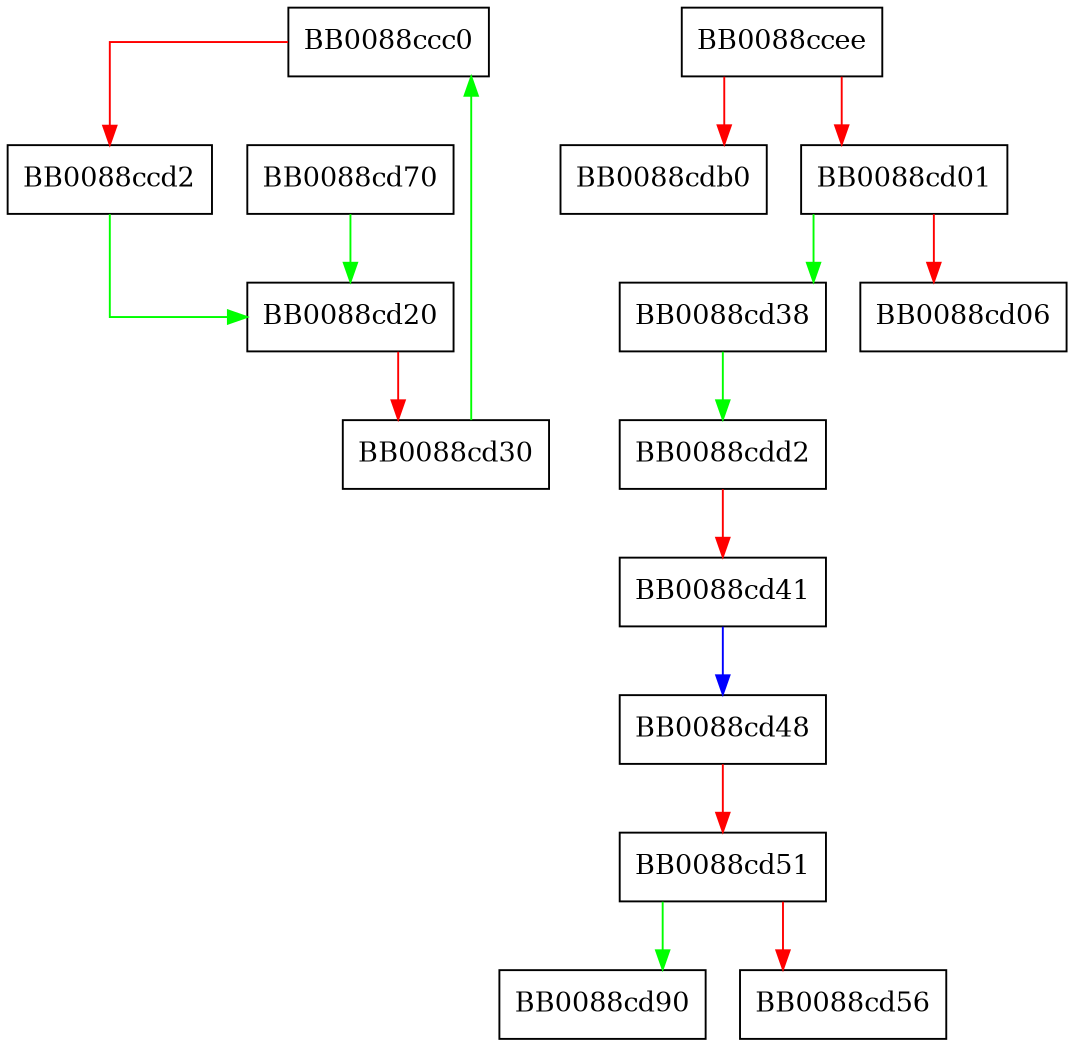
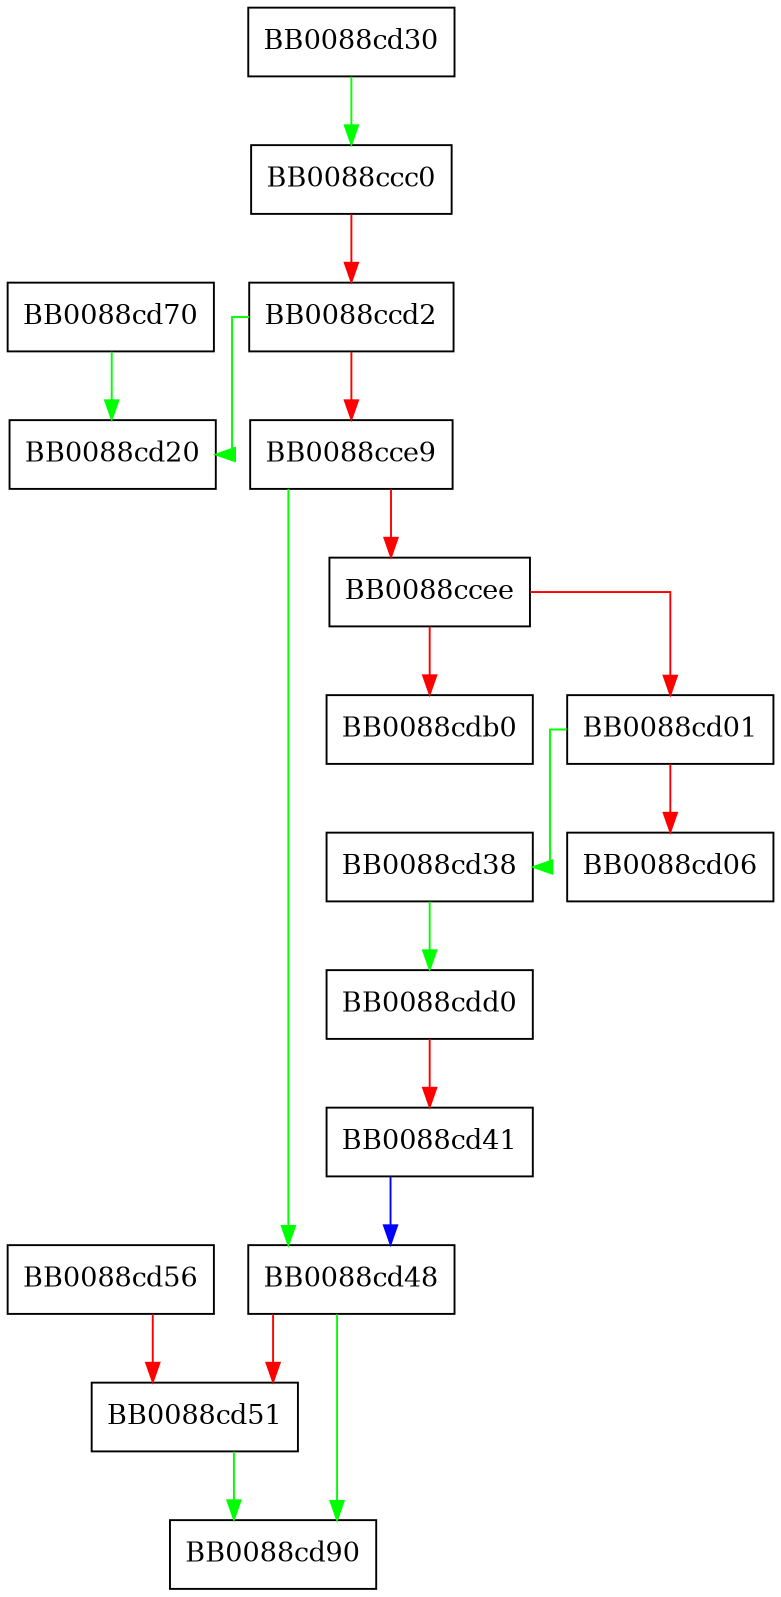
edge "BB0088cd20" -> "BB0088cd30": removed
node "BB0088cce9": added
node "BB0088cdd2": label "BB0088cdd2" -> "BB0088cdd0"
edge "BB0088cd51" -> "BB0088cd56": reversed
edge "BB0088cd48" -> "BB0088cd90": added
